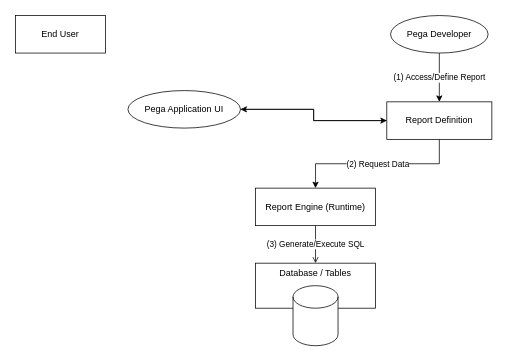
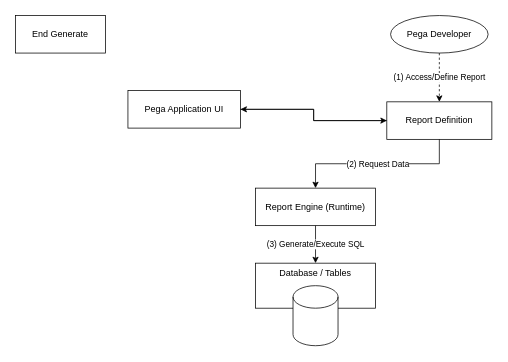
node "End User": label "End User" -> "End Generate"
edge "Pega Developer" -> "Report Definition": style solid -> dashed
node "Pega Application UI": shape ellipse -> rectangle
edge "Report Engine (Runtime)" -> "Database / Tables": arrowhead open -> classic
